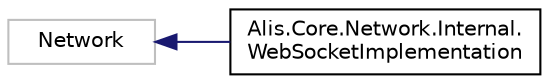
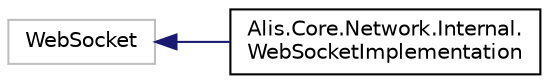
node "Network": label "Network" -> "WebSocket"
